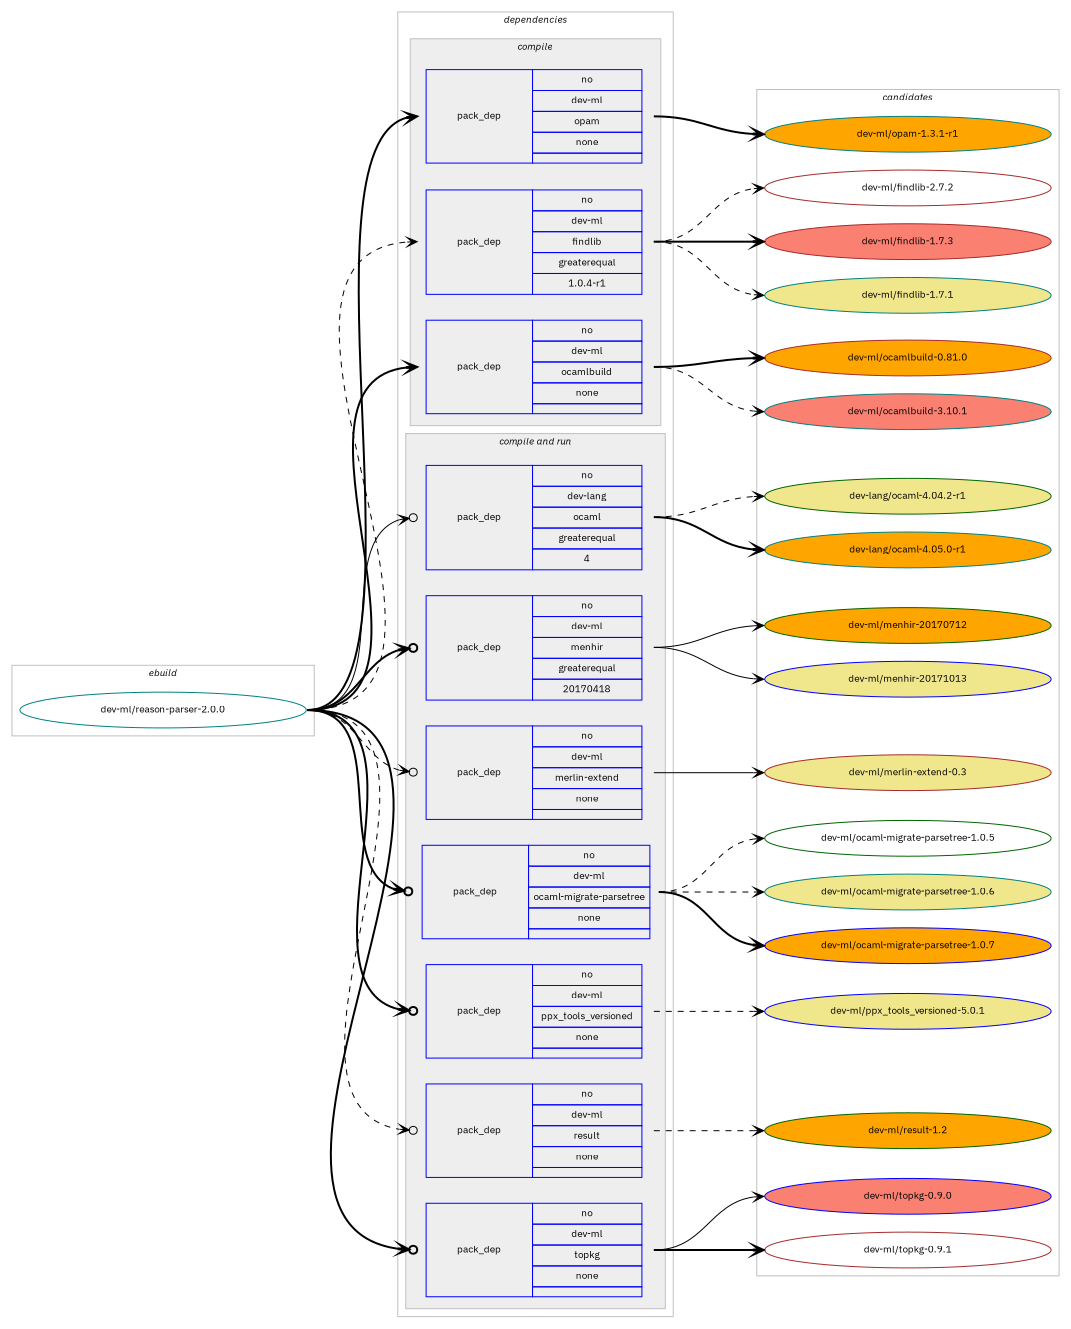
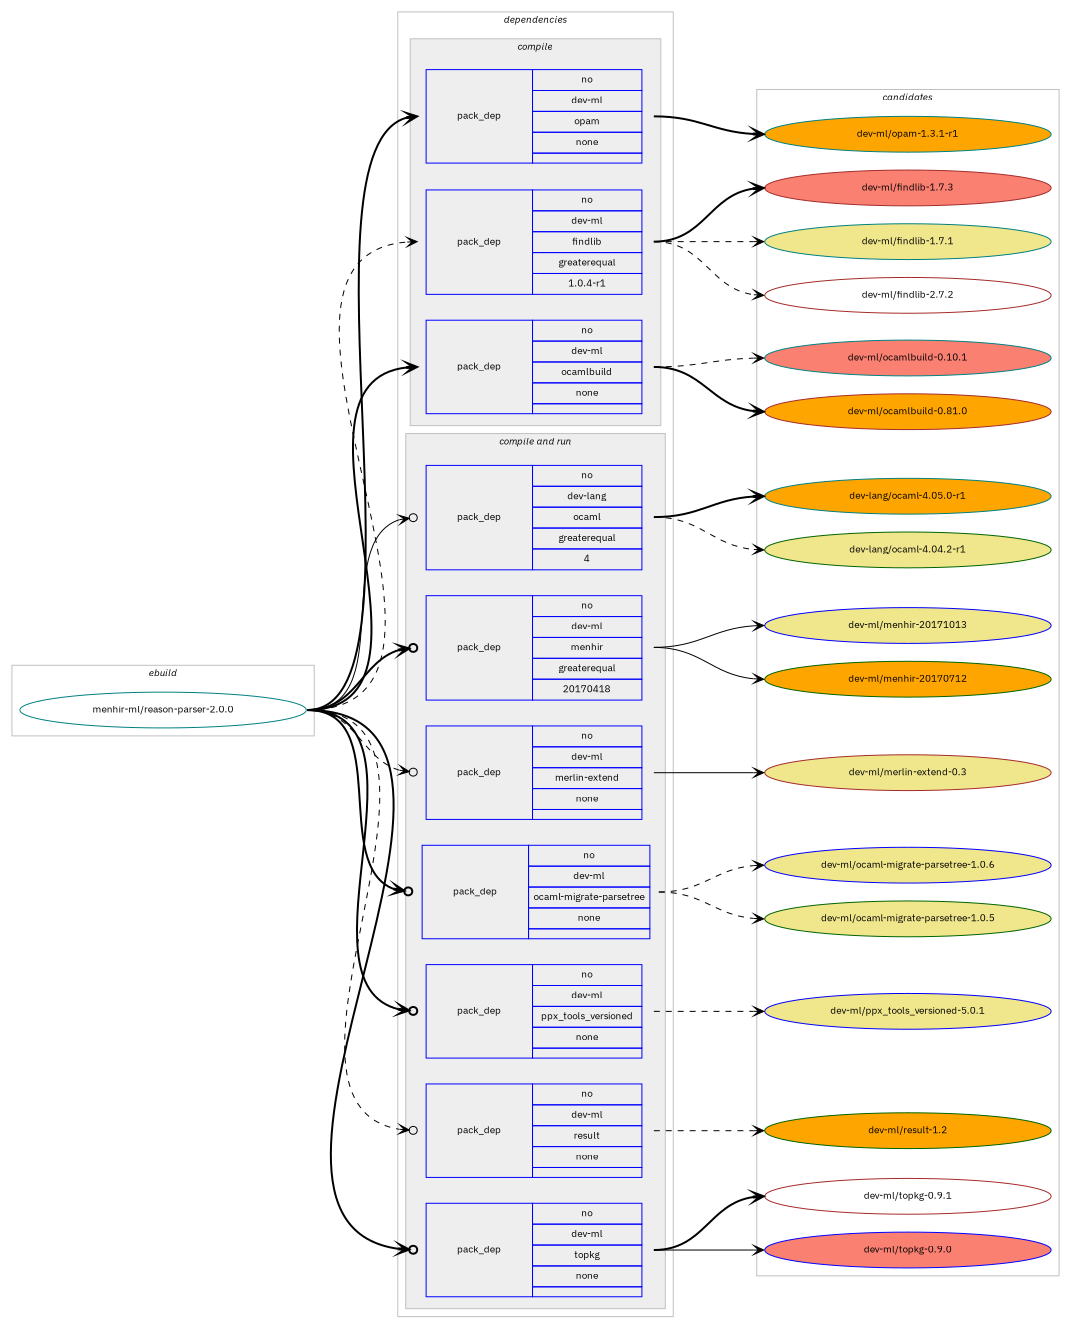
node "dev-ml/ocamlbuild-3.10.1": label "dev-ml/ocamlbuild-3.10.1" -> "dev-ml/ocamlbuild-0.10.1"
node "dev-ml/reason-parser-2.0.0": label "dev-ml/reason-parser-2.0.0" -> "menhir-ml/reason-parser-2.0.0"
node "dev-ml/ocaml-migrate-parsetree-1.0.5": fillcolor white -> khaki
node "dev-ml/ocaml-migrate-parsetree-1.0.6": color teal -> blue
node "dev-ml/ocaml-migrate-parsetree-1.0.7": removed
